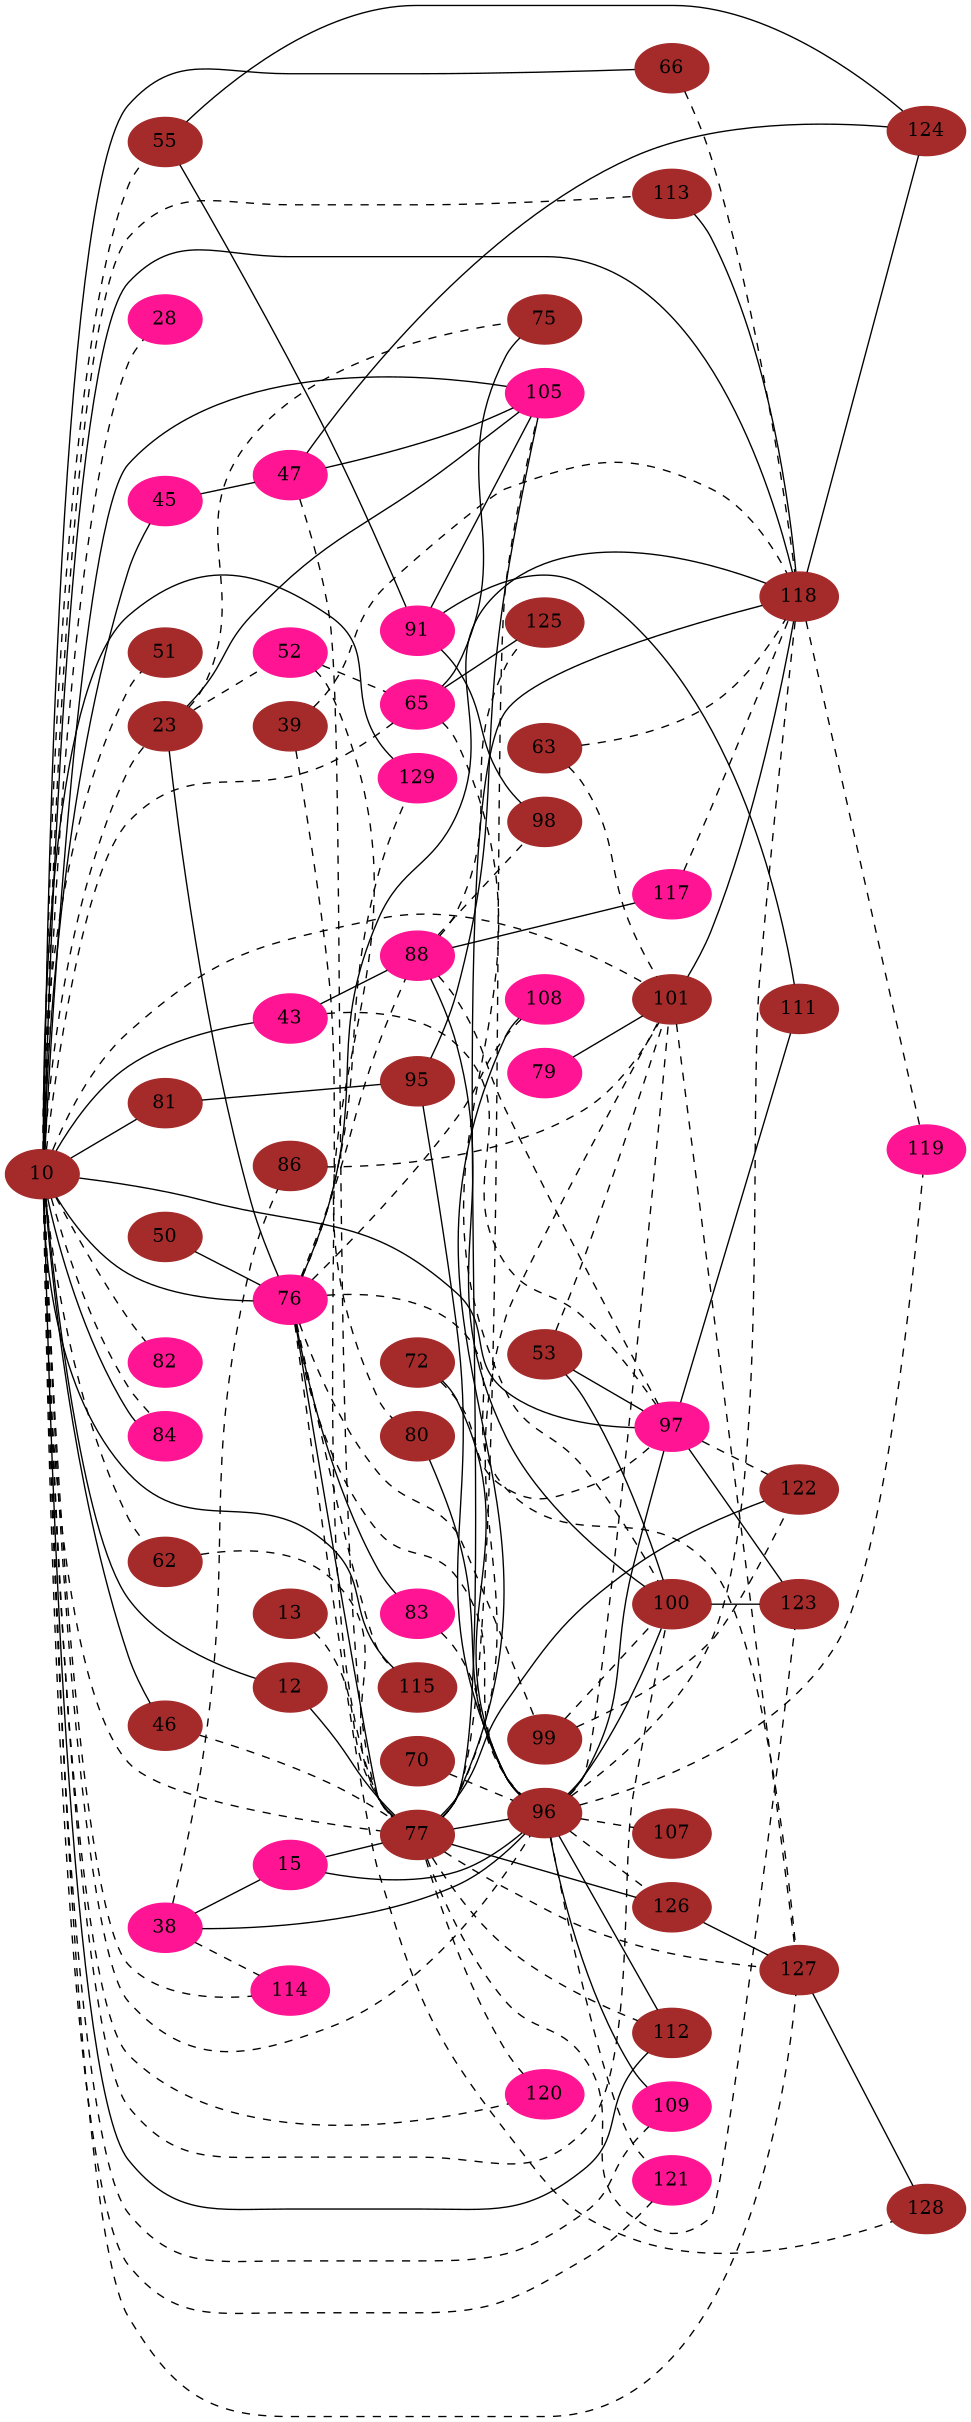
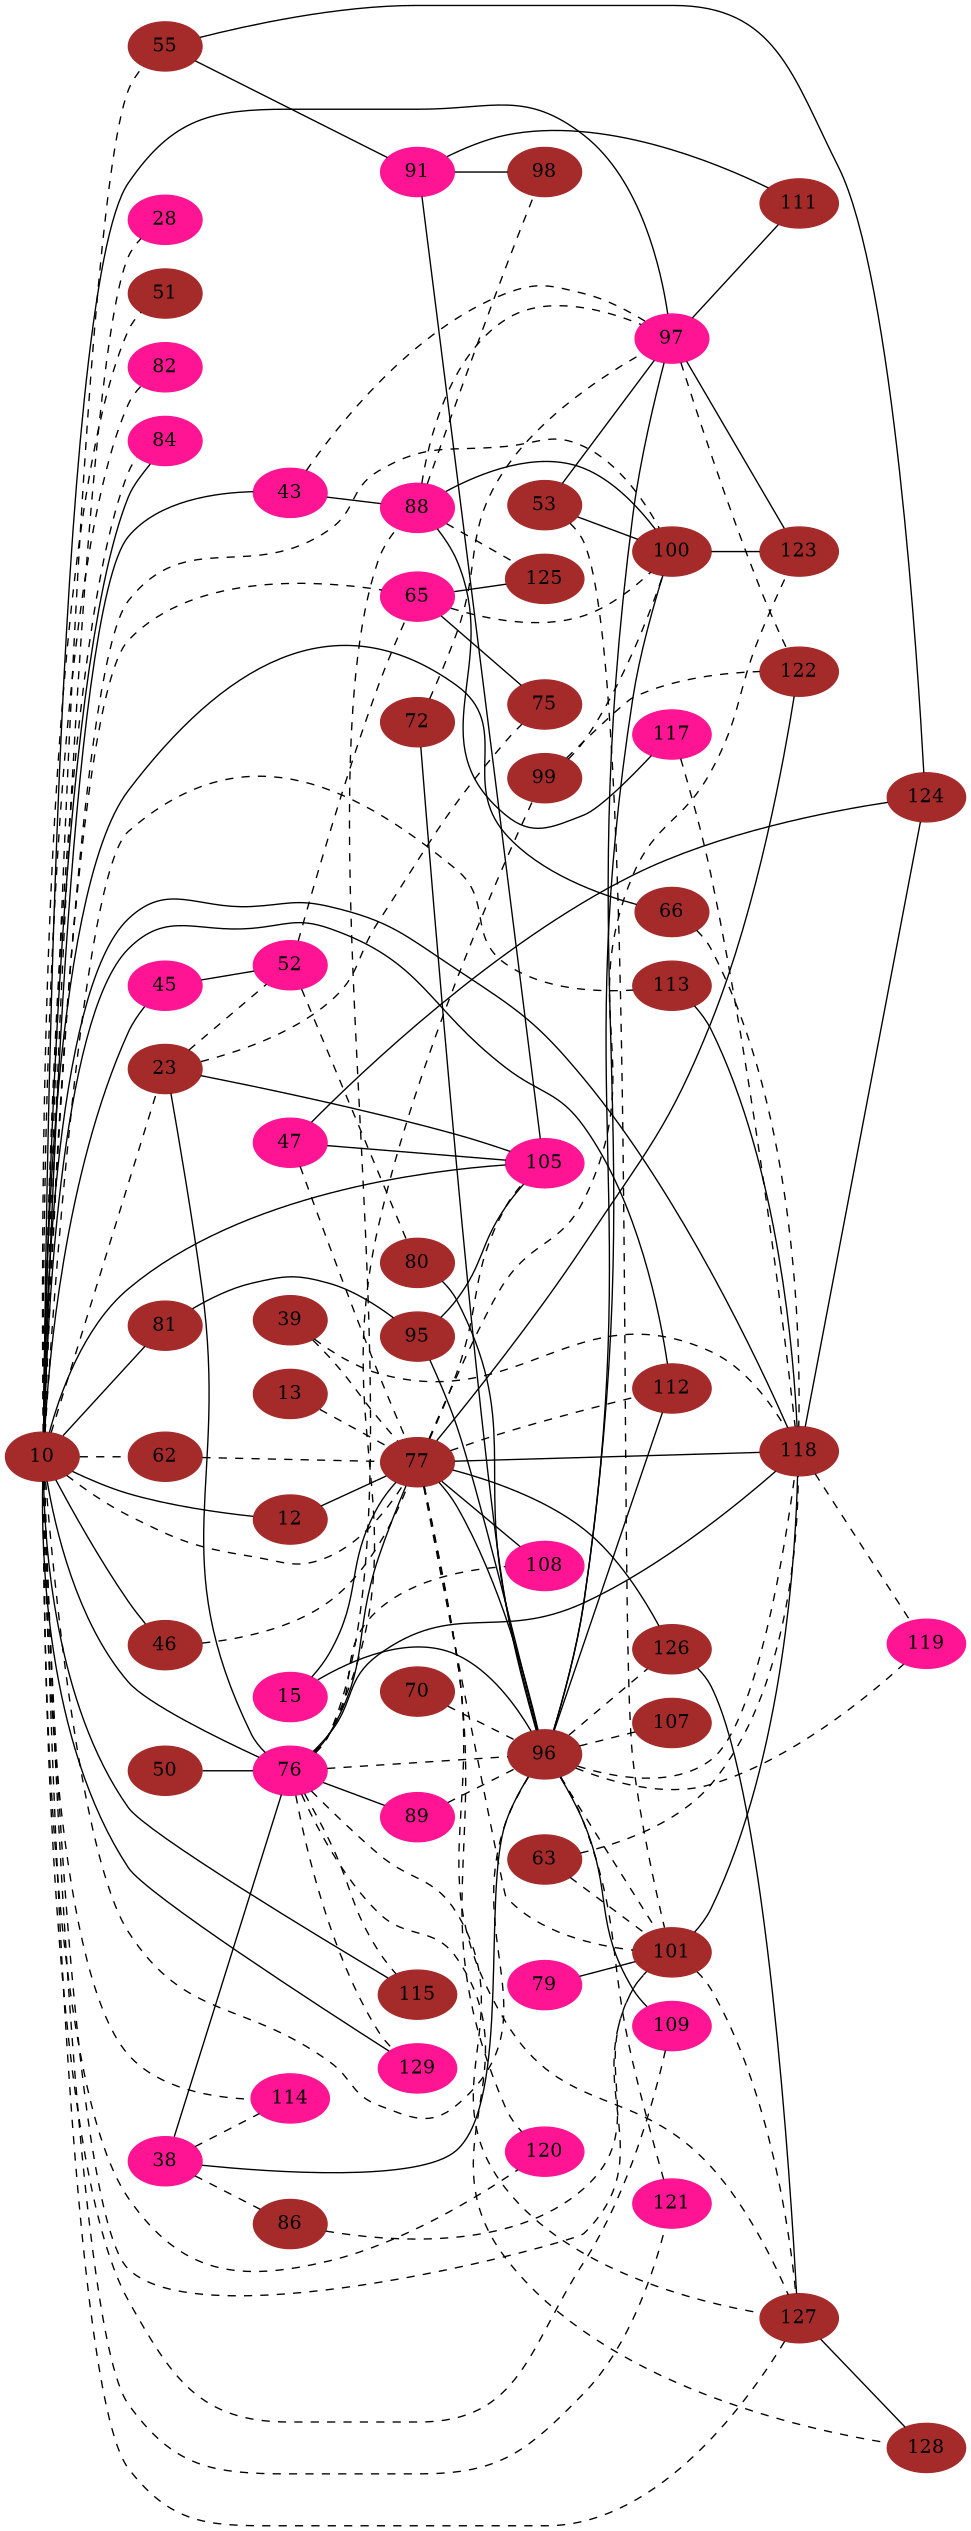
edge "47" -- "45": now "52" -- "45"
node "83": label "83" -> "89"
edge "15" -- "38": now "76" -- "38"
